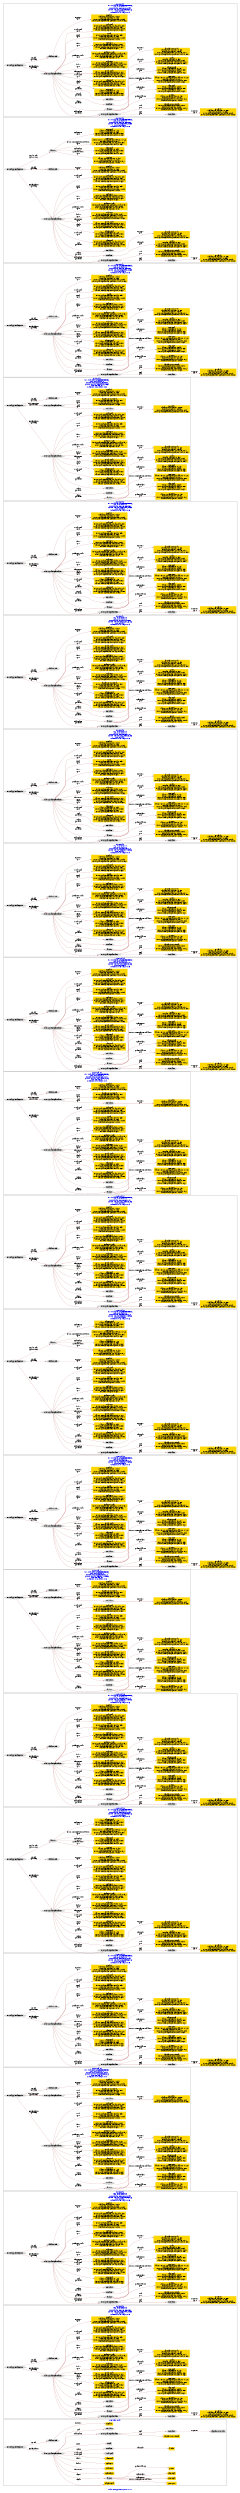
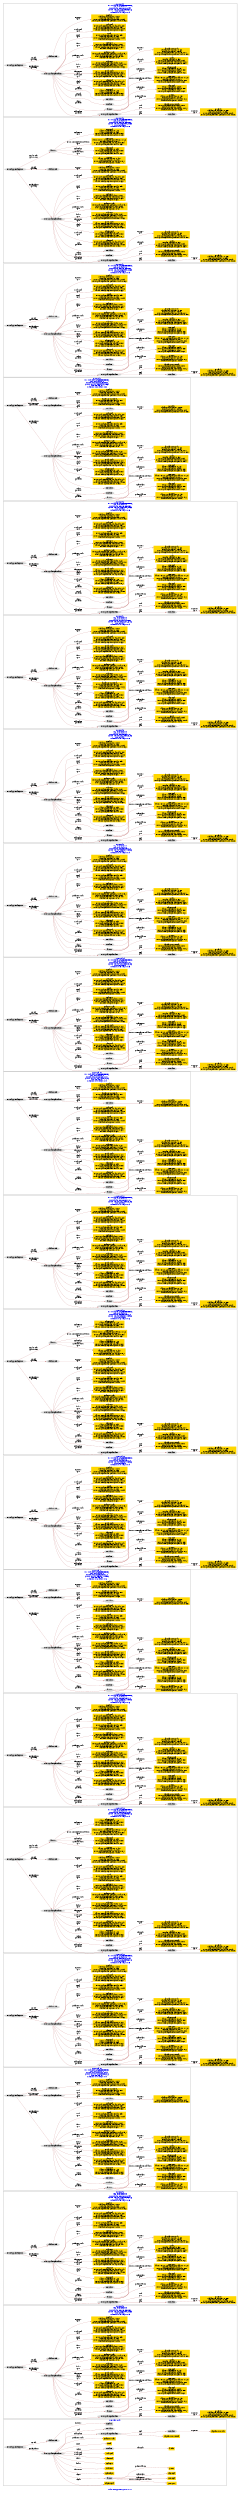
node "imageURL": fillcolor gold -> lightgray
node "relatedArtworksURL": fillcolor lightgray -> gold
node "accessionNumber": added
node "title": fillcolor lightgray -> gold
node "provenance": fillcolor lightgray -> gold
